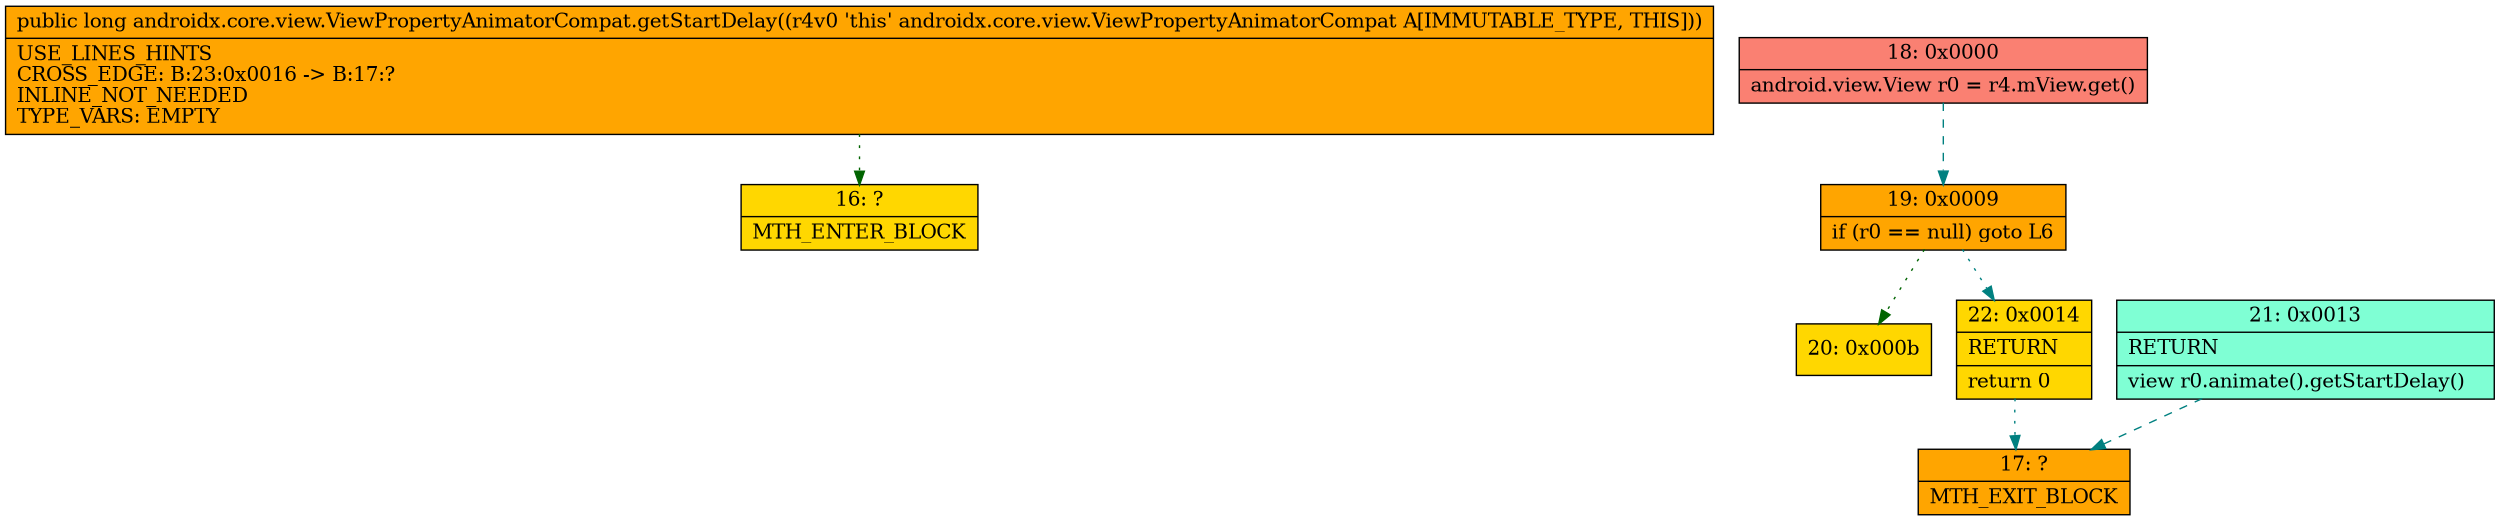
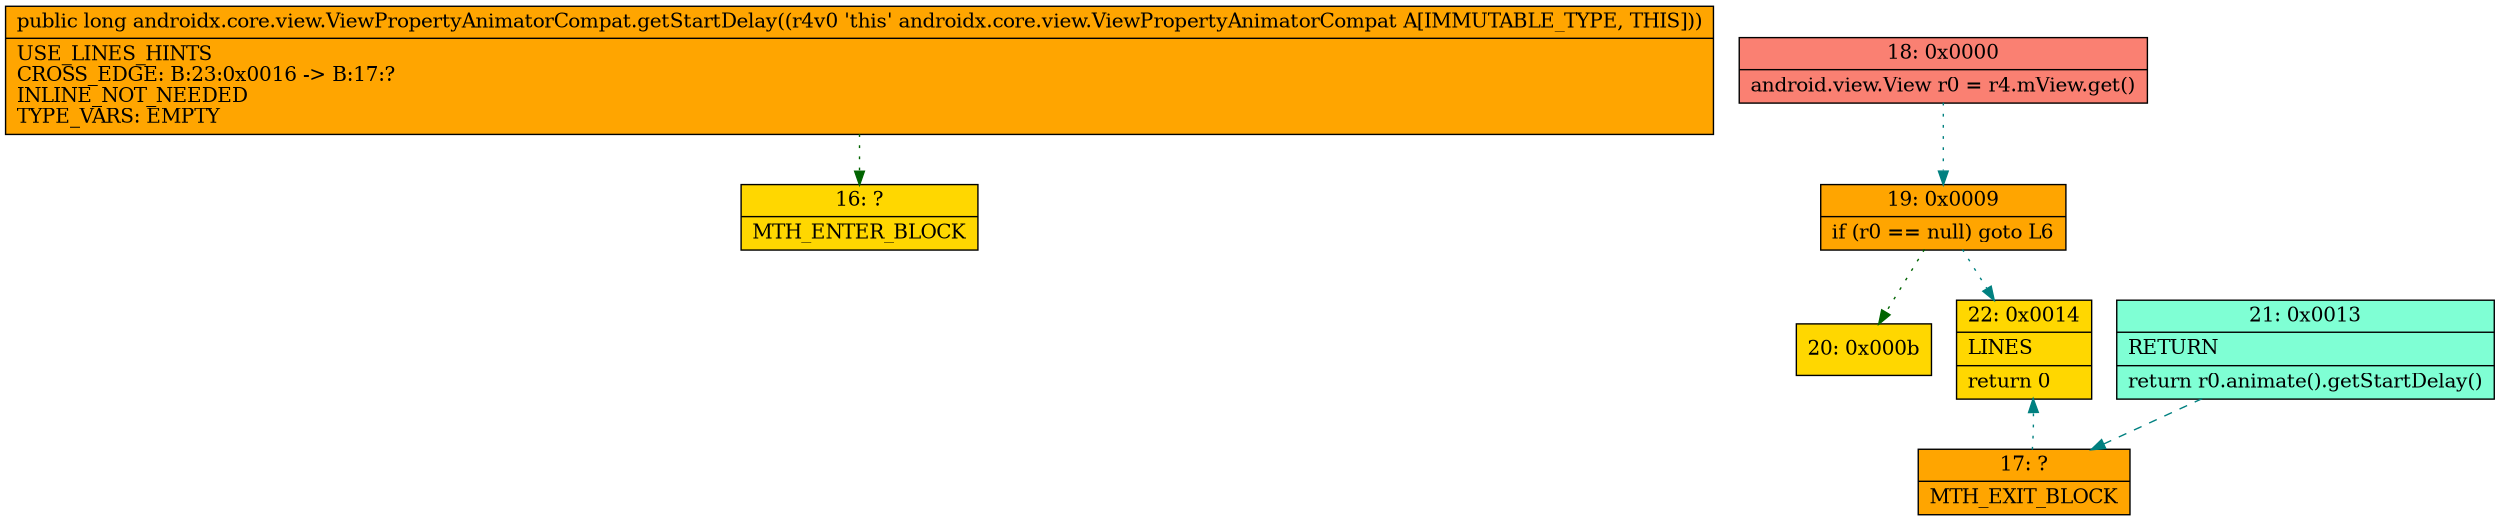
edge "18: 0x0000" -> "19: 0x0009": style dashed -> dotted
node "22: 0x0014": text "RETURN" -> "LINES"
node "21: 0x0013": text "view r0.animate().getStartDelay()" -> "return r0.animate().getStartDelay()"
edge "22: 0x0014" -> "17: ?": reversed
